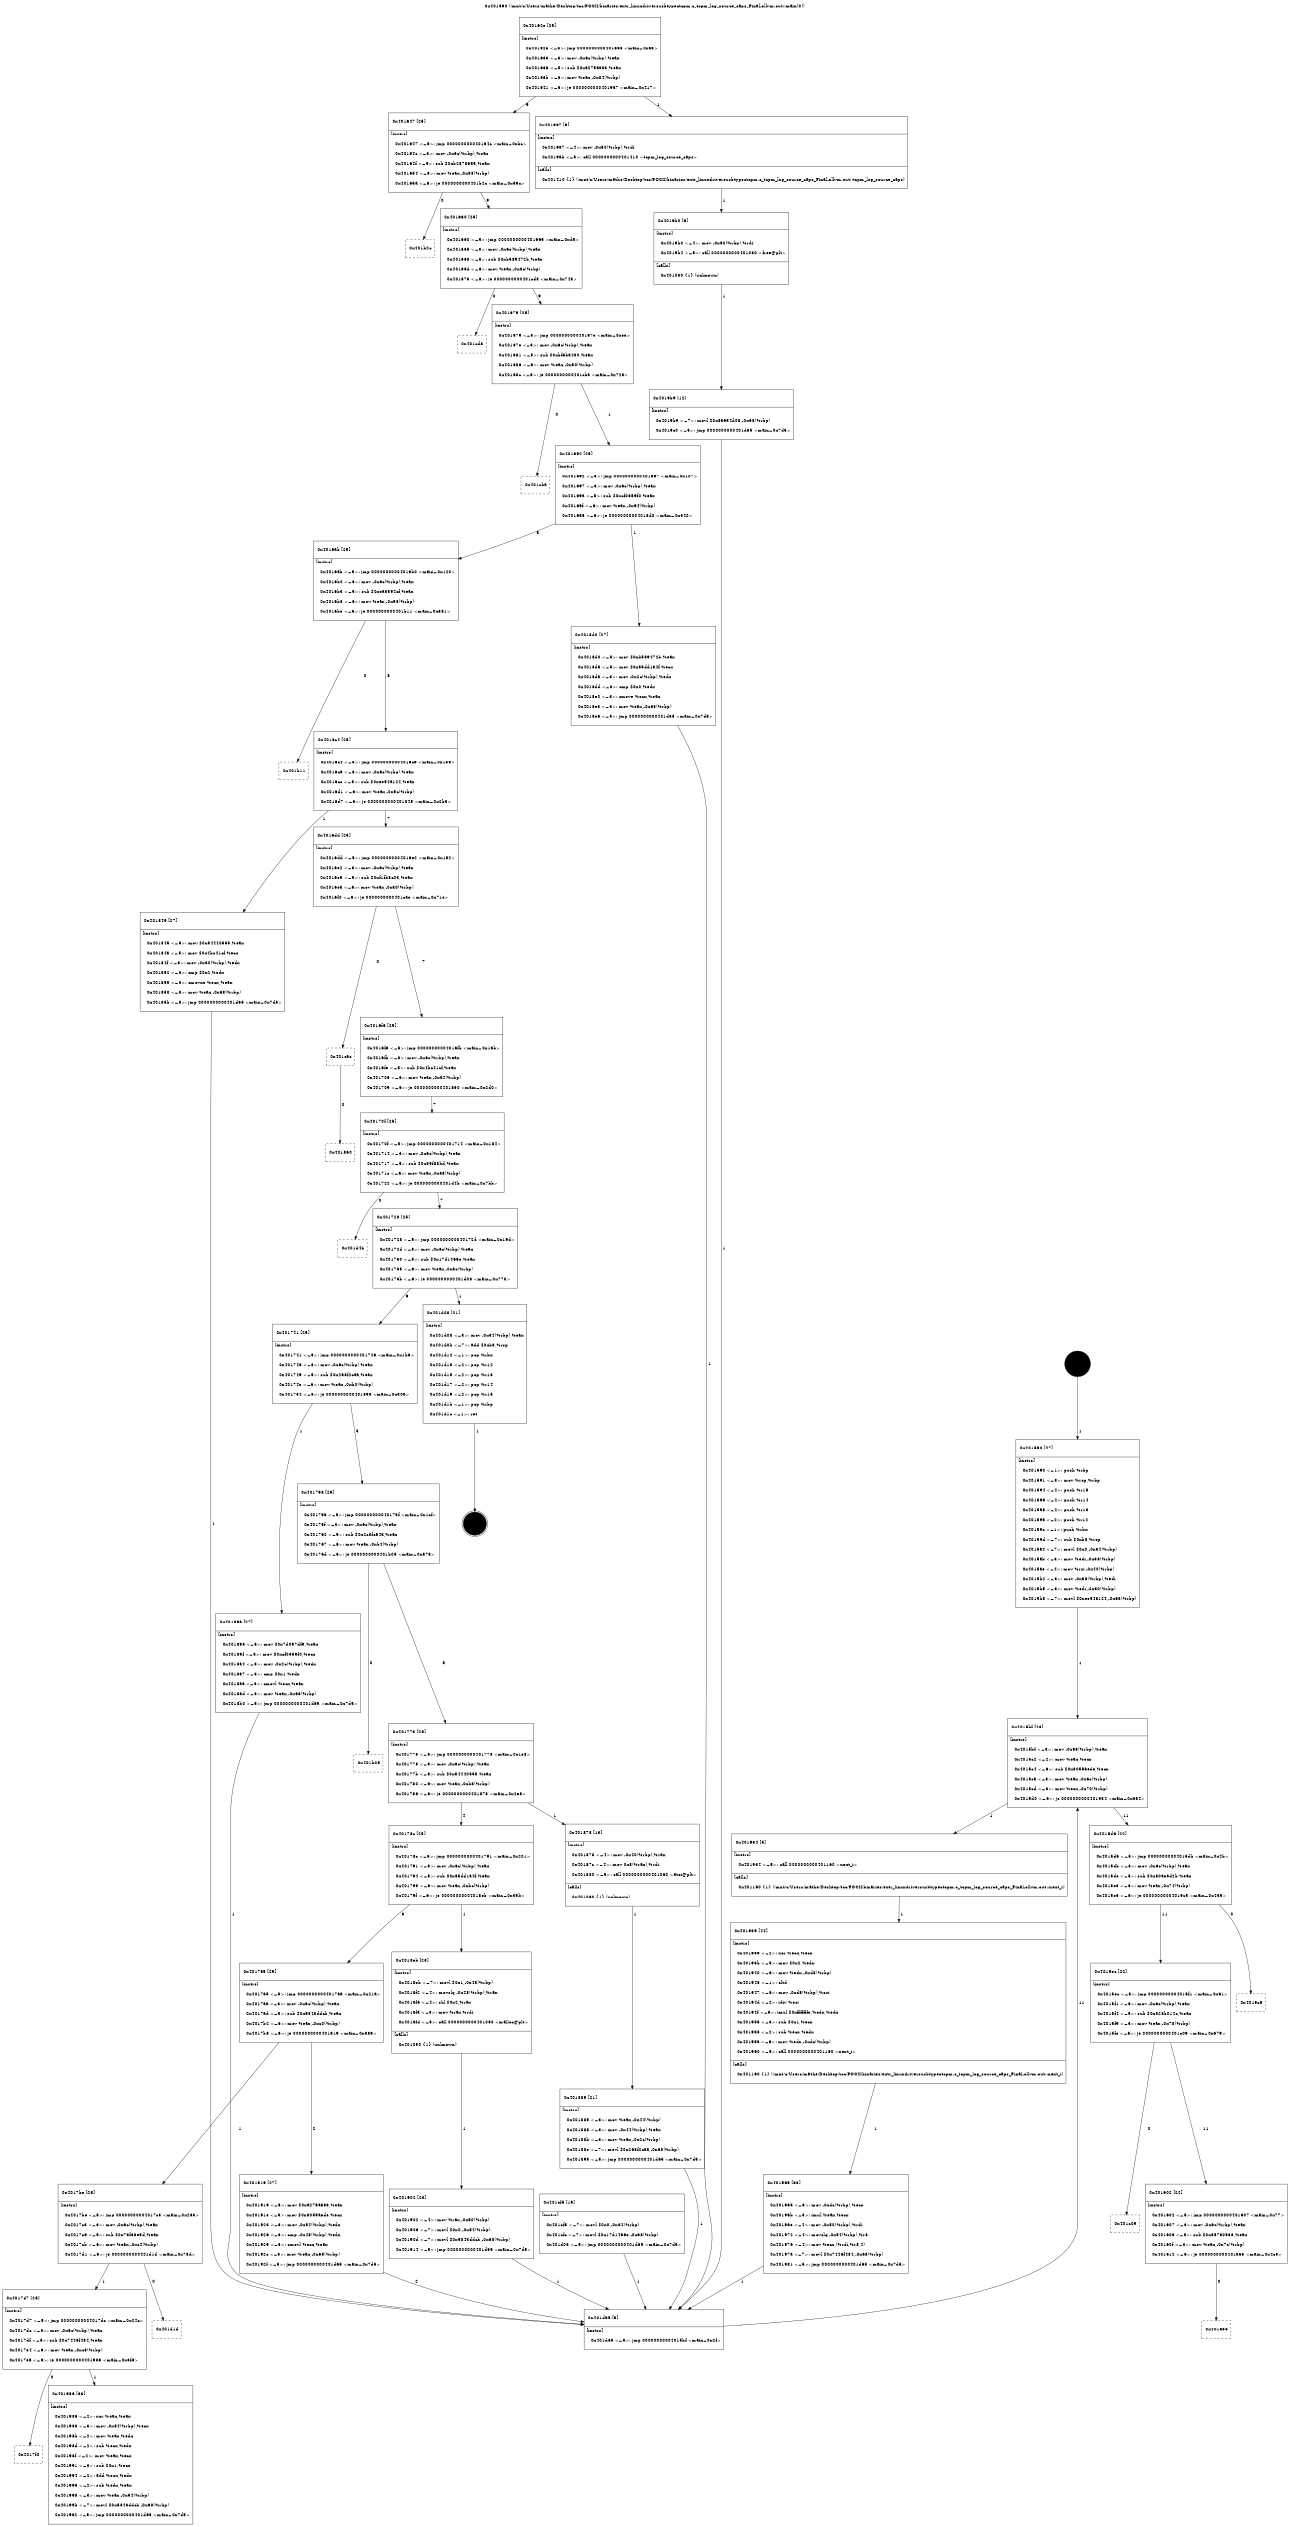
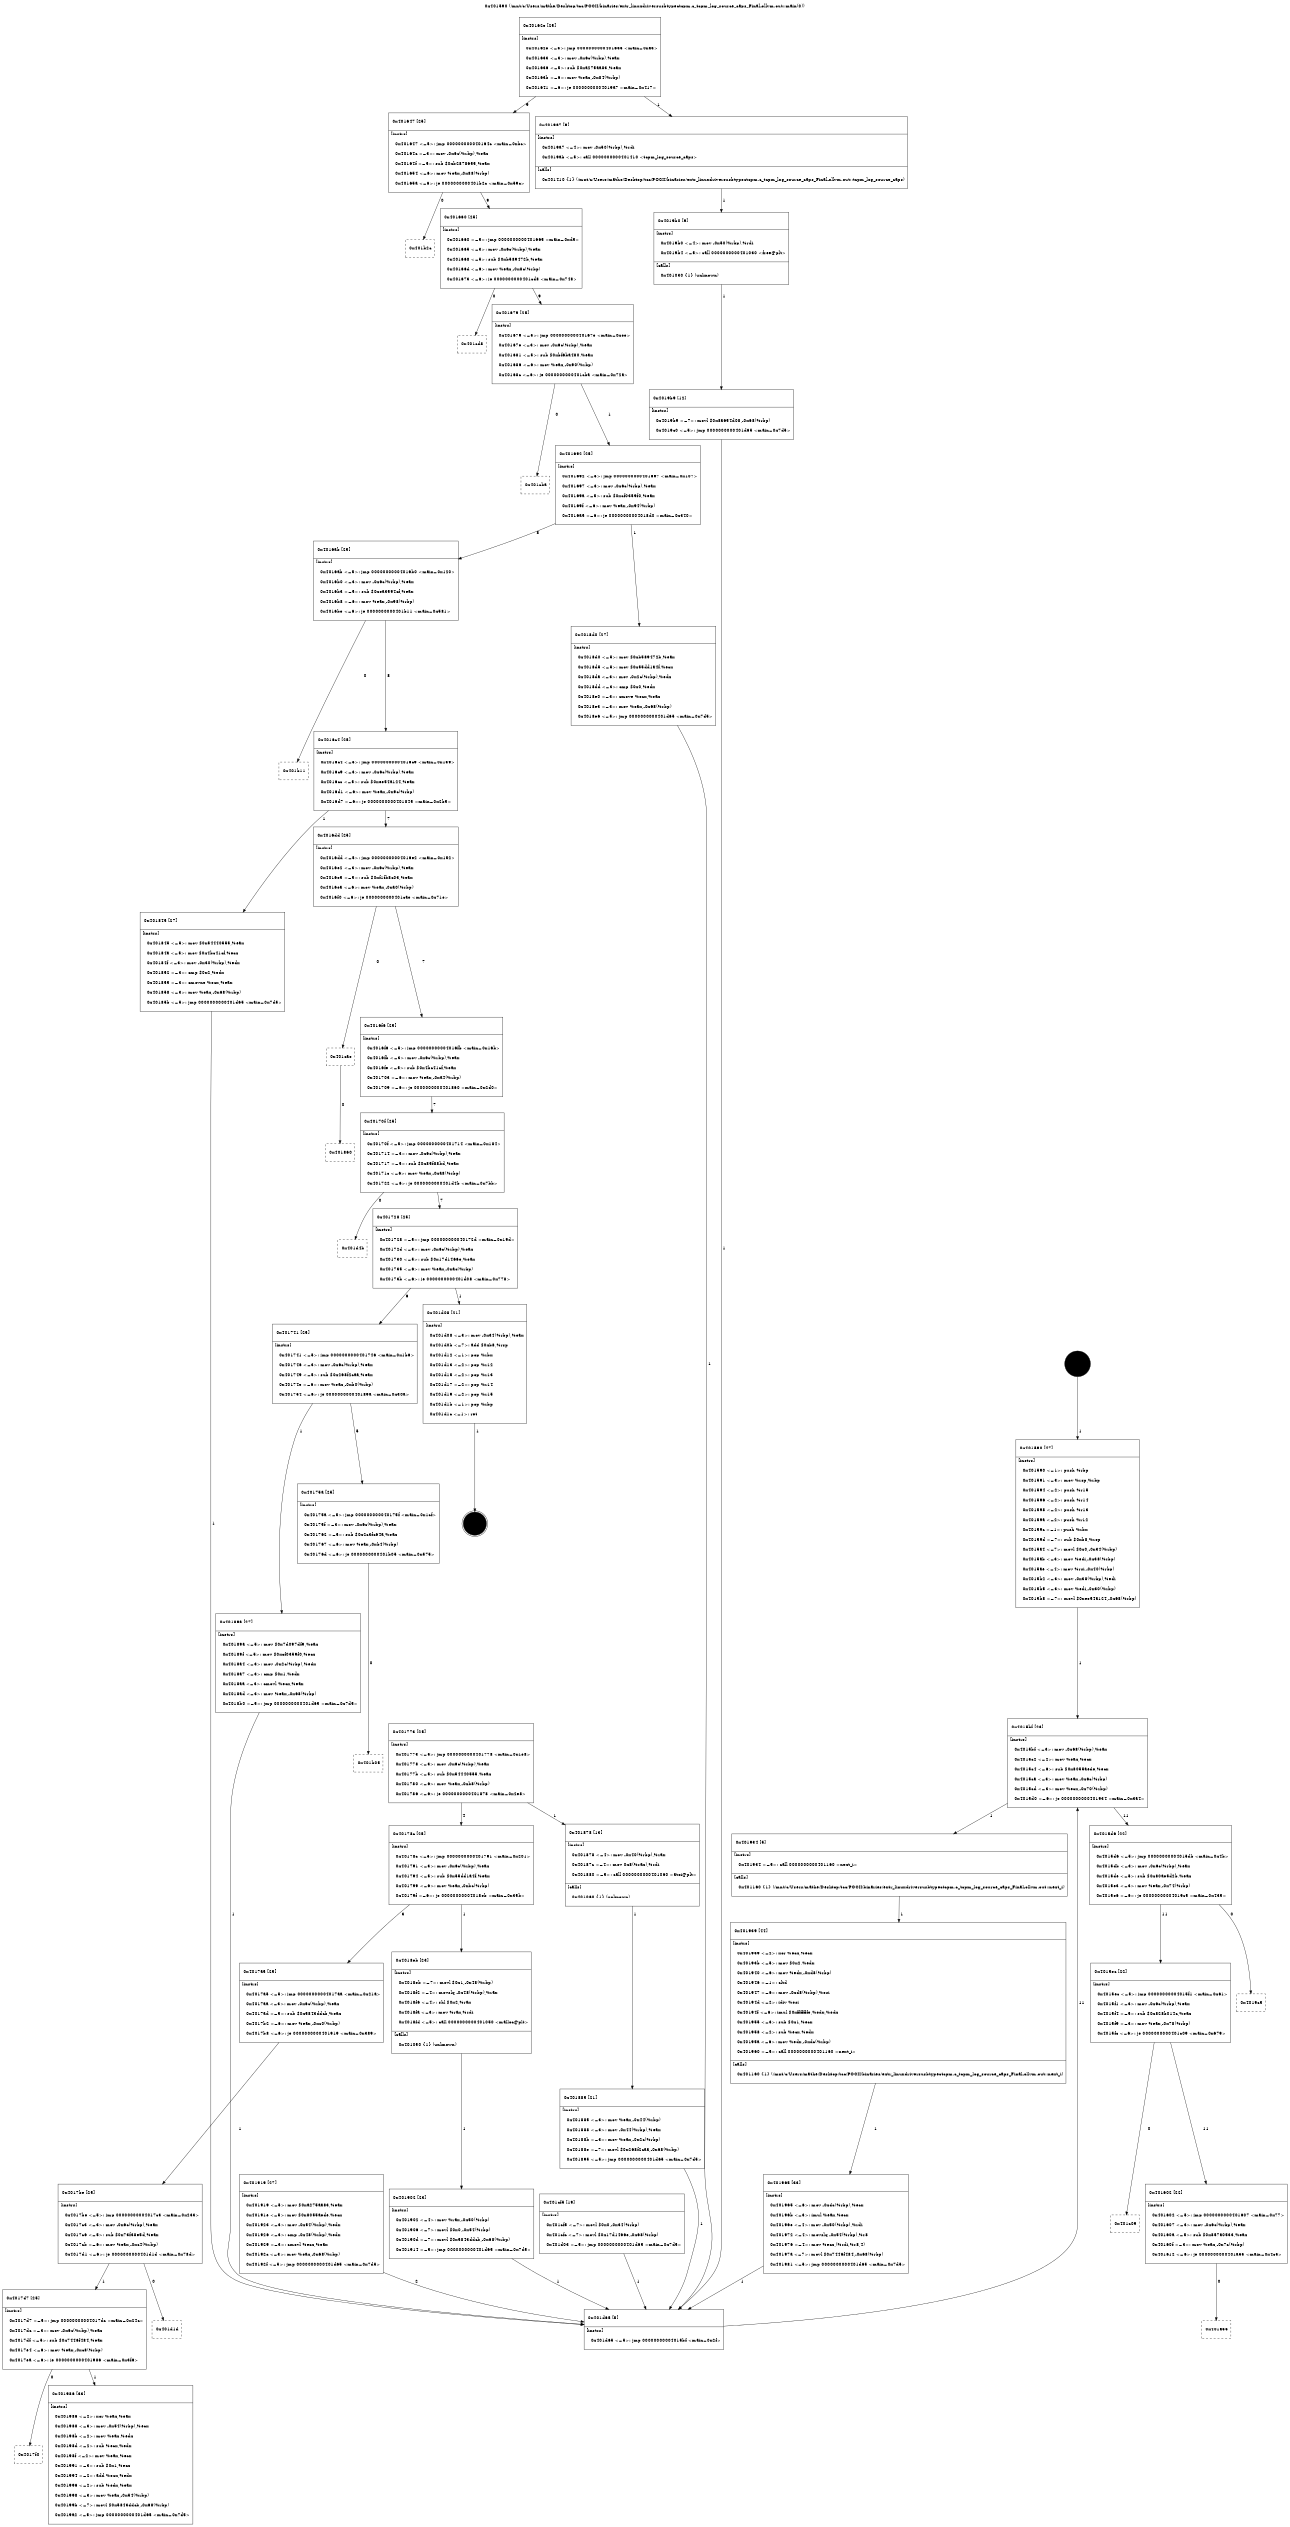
edge "0x40175a [25]" -> "0x401773 [25]": removed, label "5"
edge "0x4017a5 [25]" -> "0x401919 [27]": removed, label "2"
